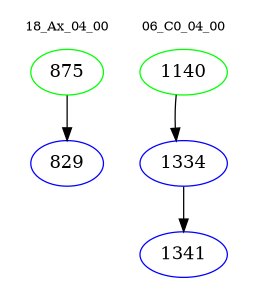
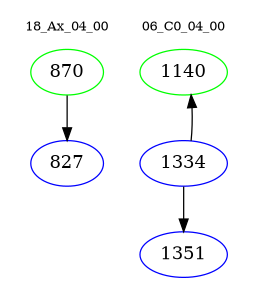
node "875": label "875" -> "870"
edge "1140" -> "1334": reversed
node "829": label "829" -> "827"
node "1341": label "1341" -> "1351"
